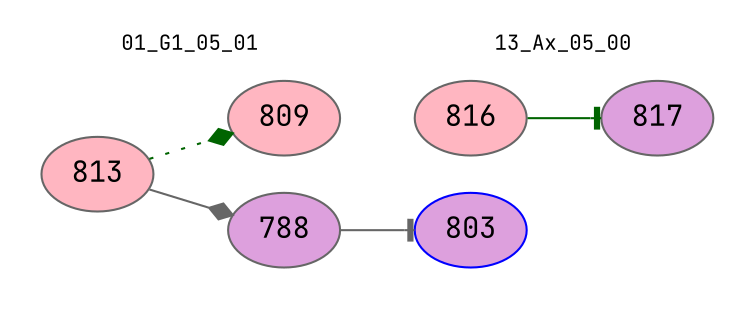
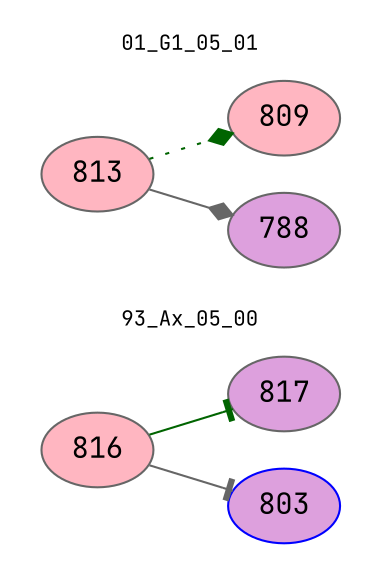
cluster "13_Ax_05_00": label "13_Ax_05_00" -> "93_Ax_05_00"
edge "788" -> "803": now "816" -> "803"
